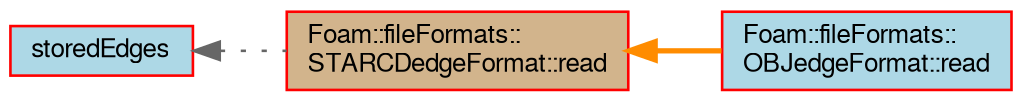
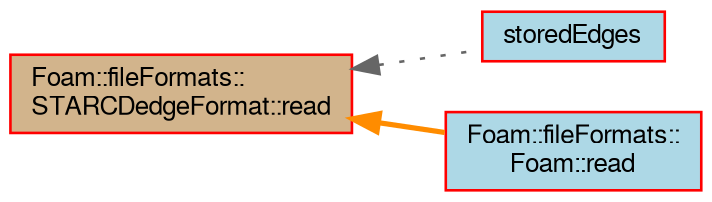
edge "Foam::fileFormats:: STARCDedgeFormat::read" -> "storedEdges": reversed
node "Foam::fileFormats:: OBJedgeFormat::read": label "Foam::fileFormats:: OBJedgeFormat::read" -> "Foam::fileFormats:: Foam::read"
